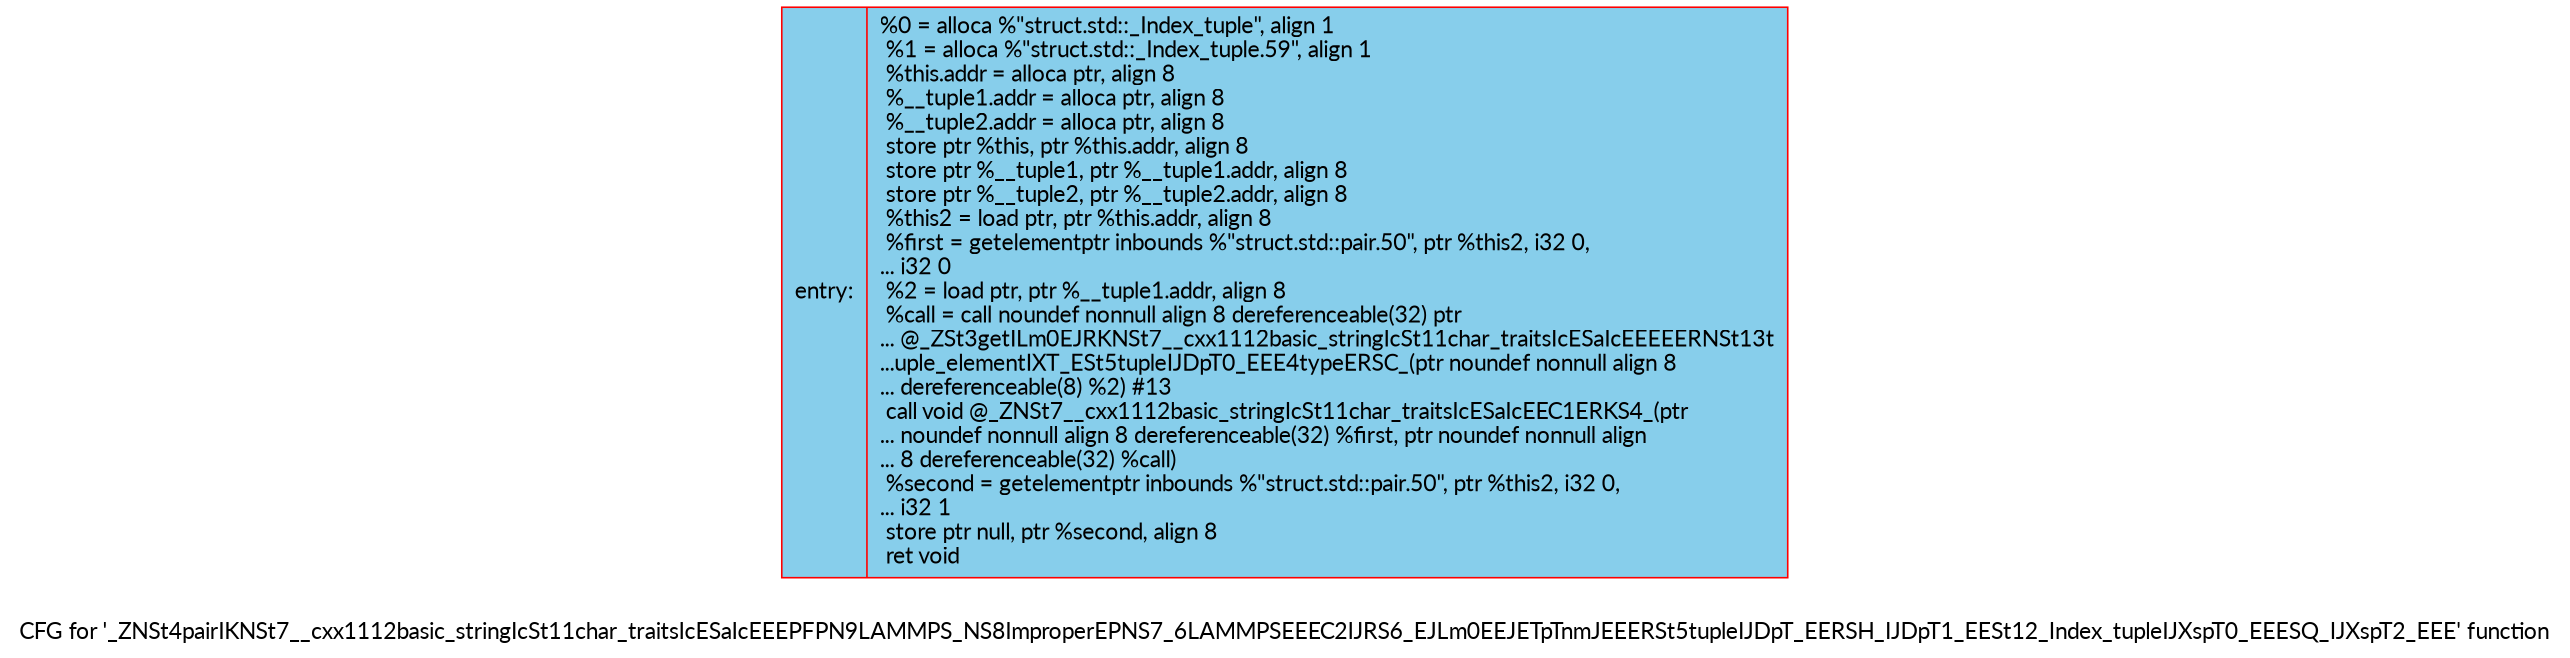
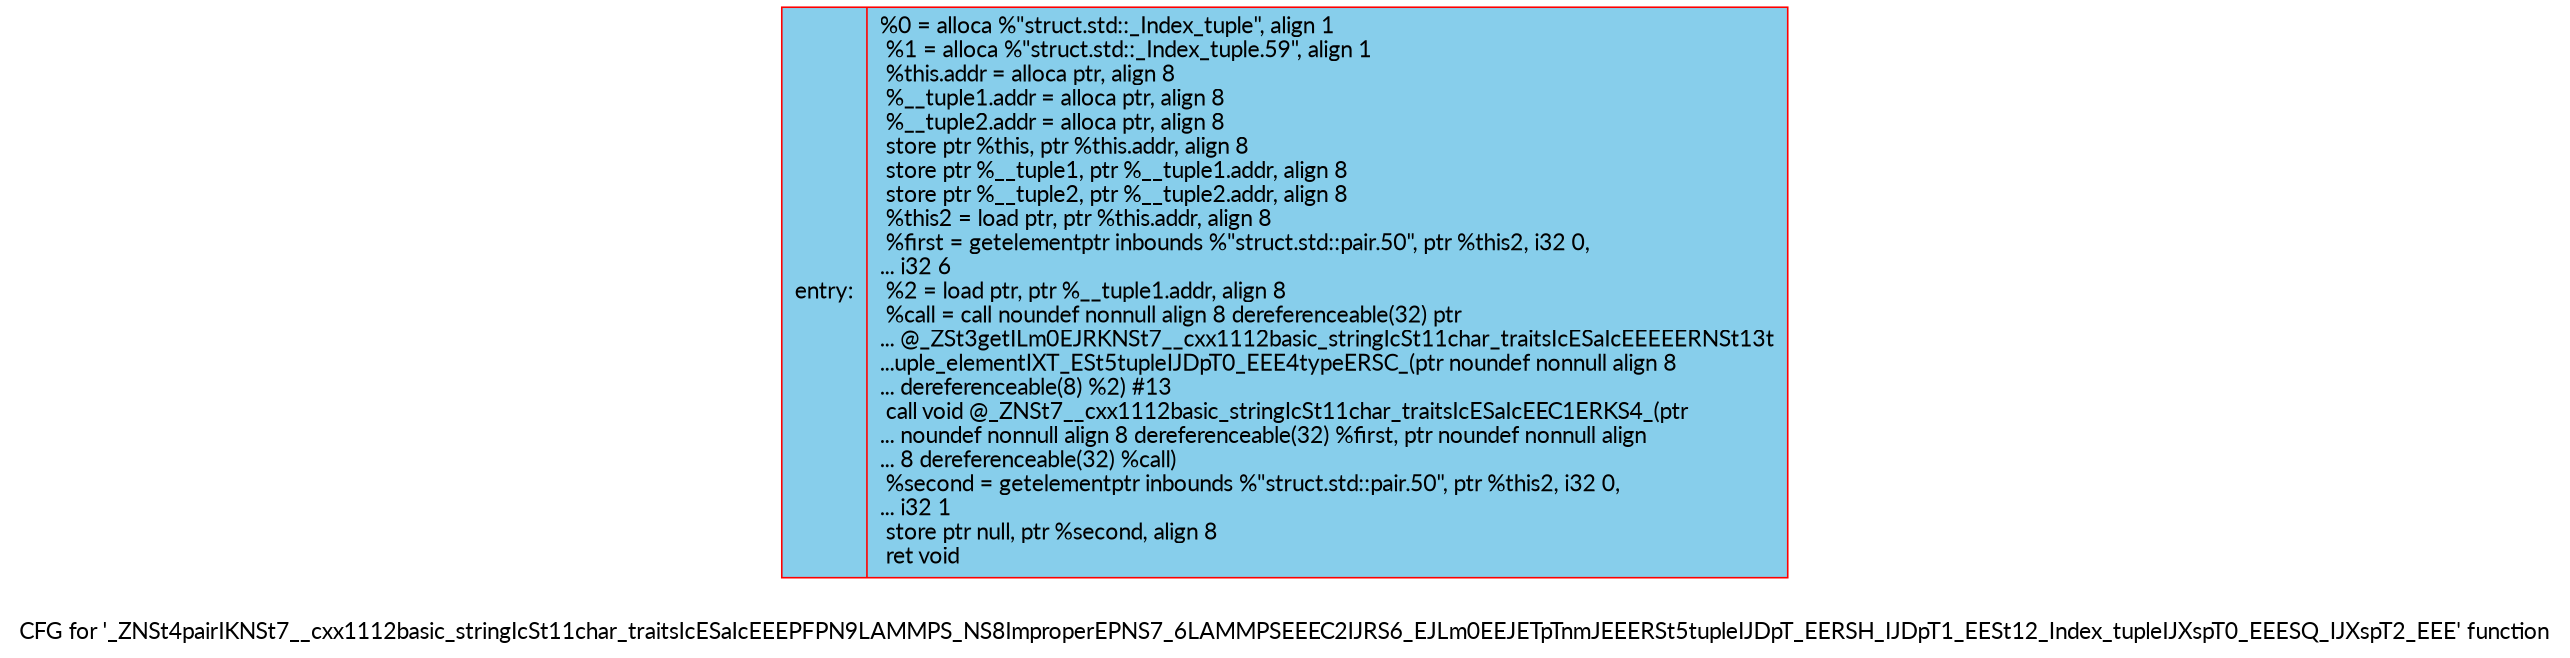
node "entry:": text "... i32 0" -> "... i32 6"
